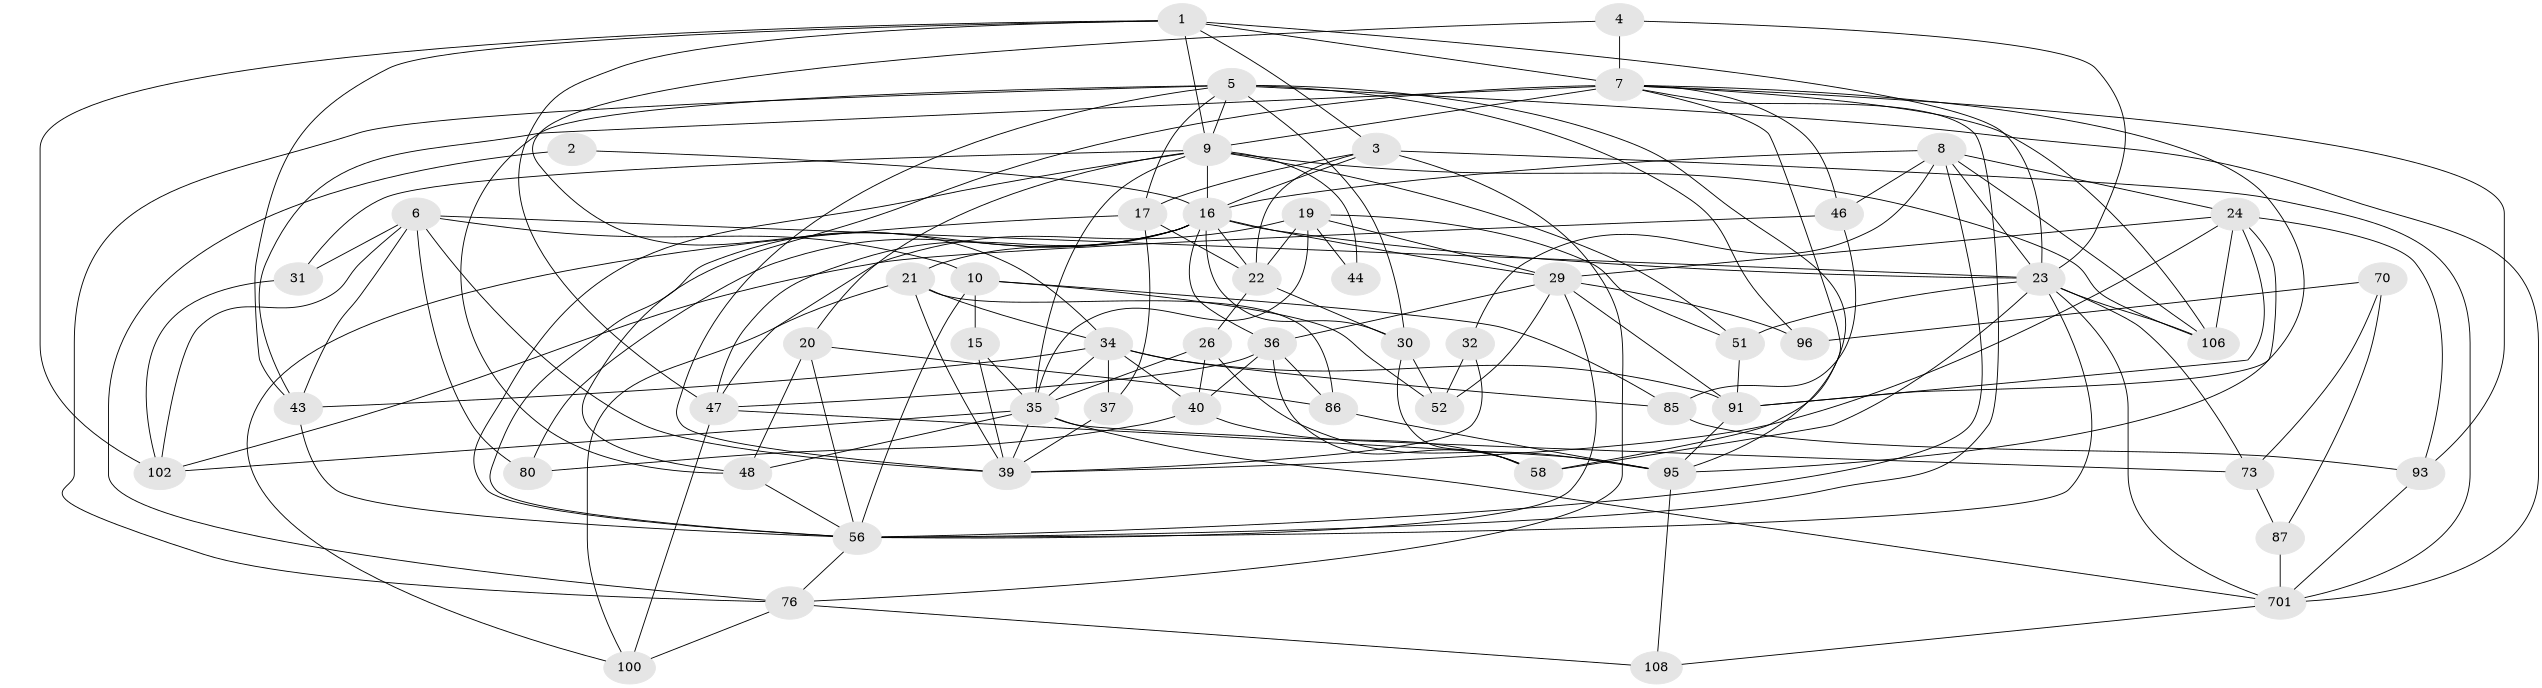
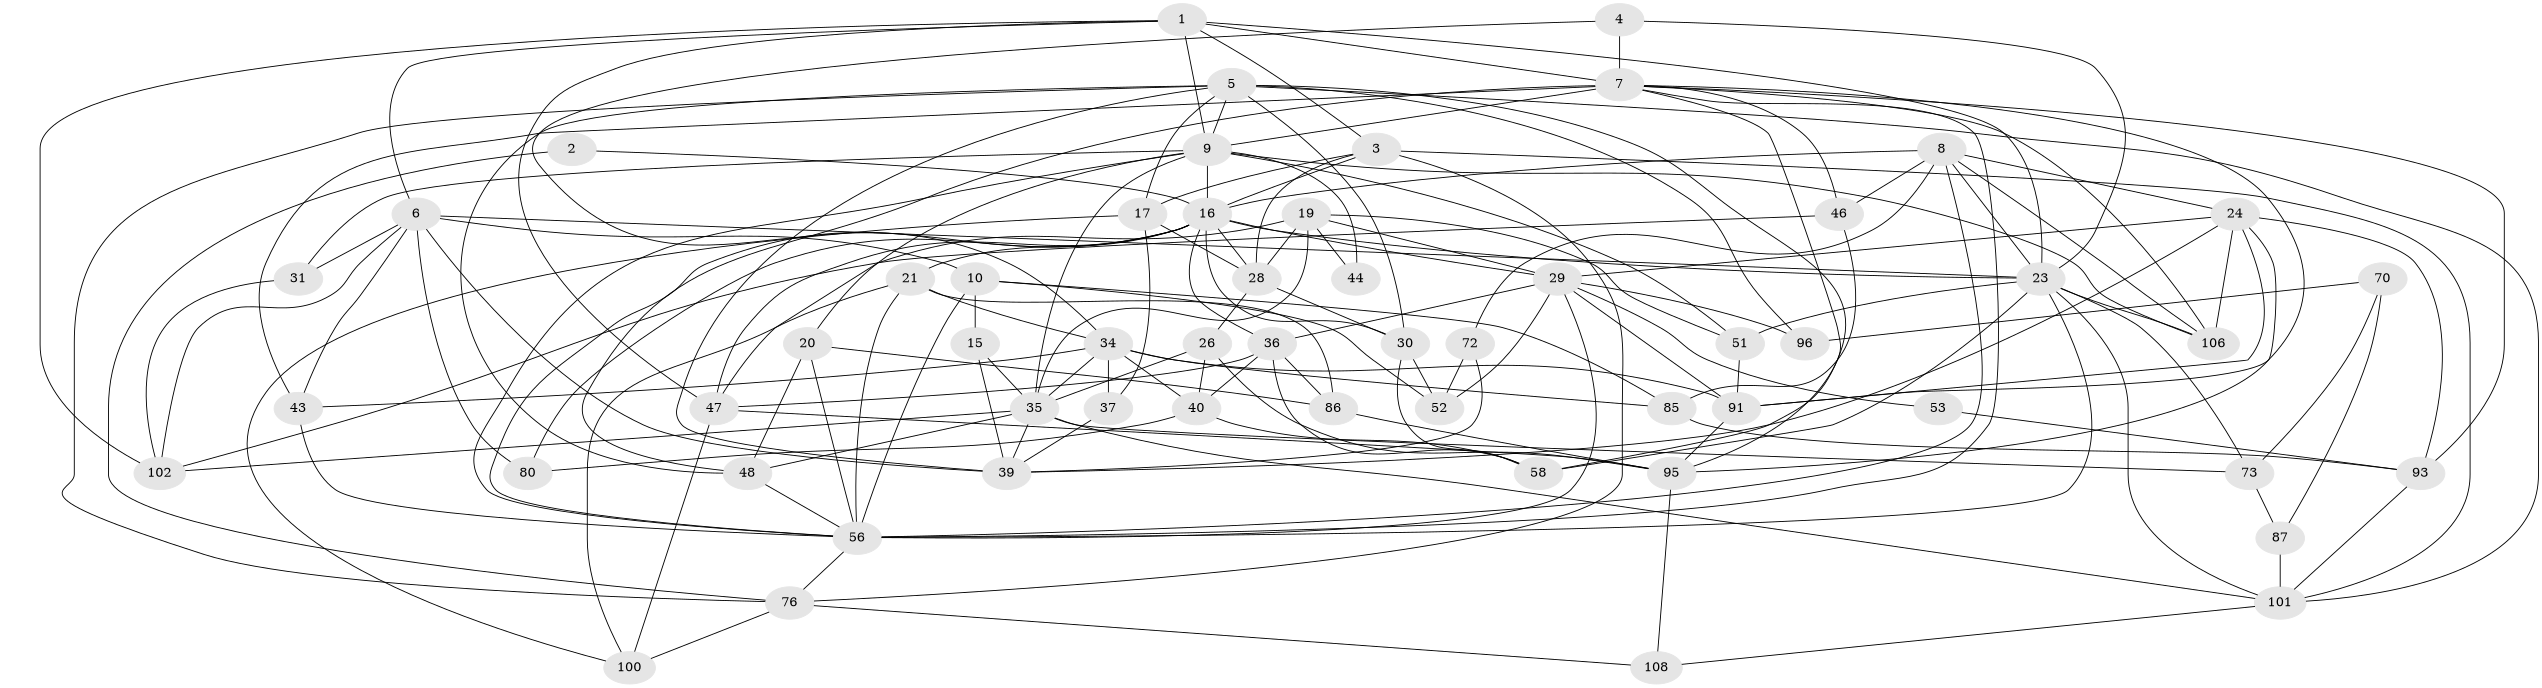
edge "1" -- "43": now "1" -- "6"
node "22": label "22" -> "28"
node "32": label "32" -> "72"
edge "21" -- "39": now "21" -- "56"
node "53": added
node "701": label "701" -> "101"
